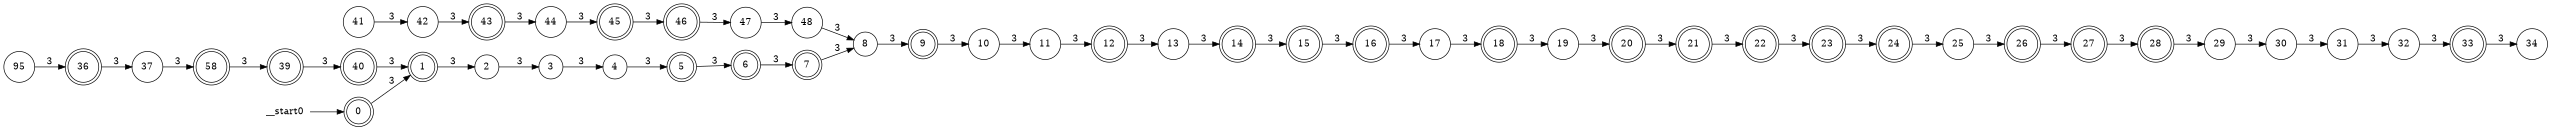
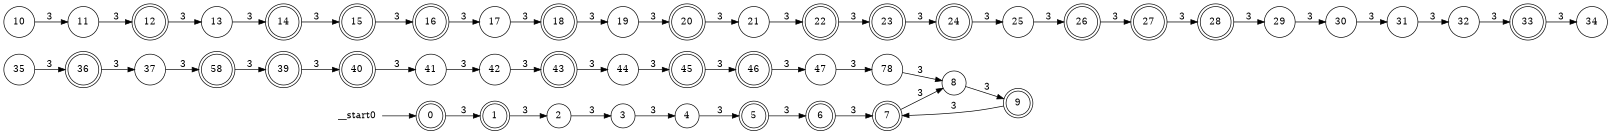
node "48": label "48" -> "78"
edge "9" -> "10": now "9" -> "7"
node "21": shape doublecircle -> circle
node "95": label "95" -> "35"
edge "40" -> "1": now "40" -> "41"
